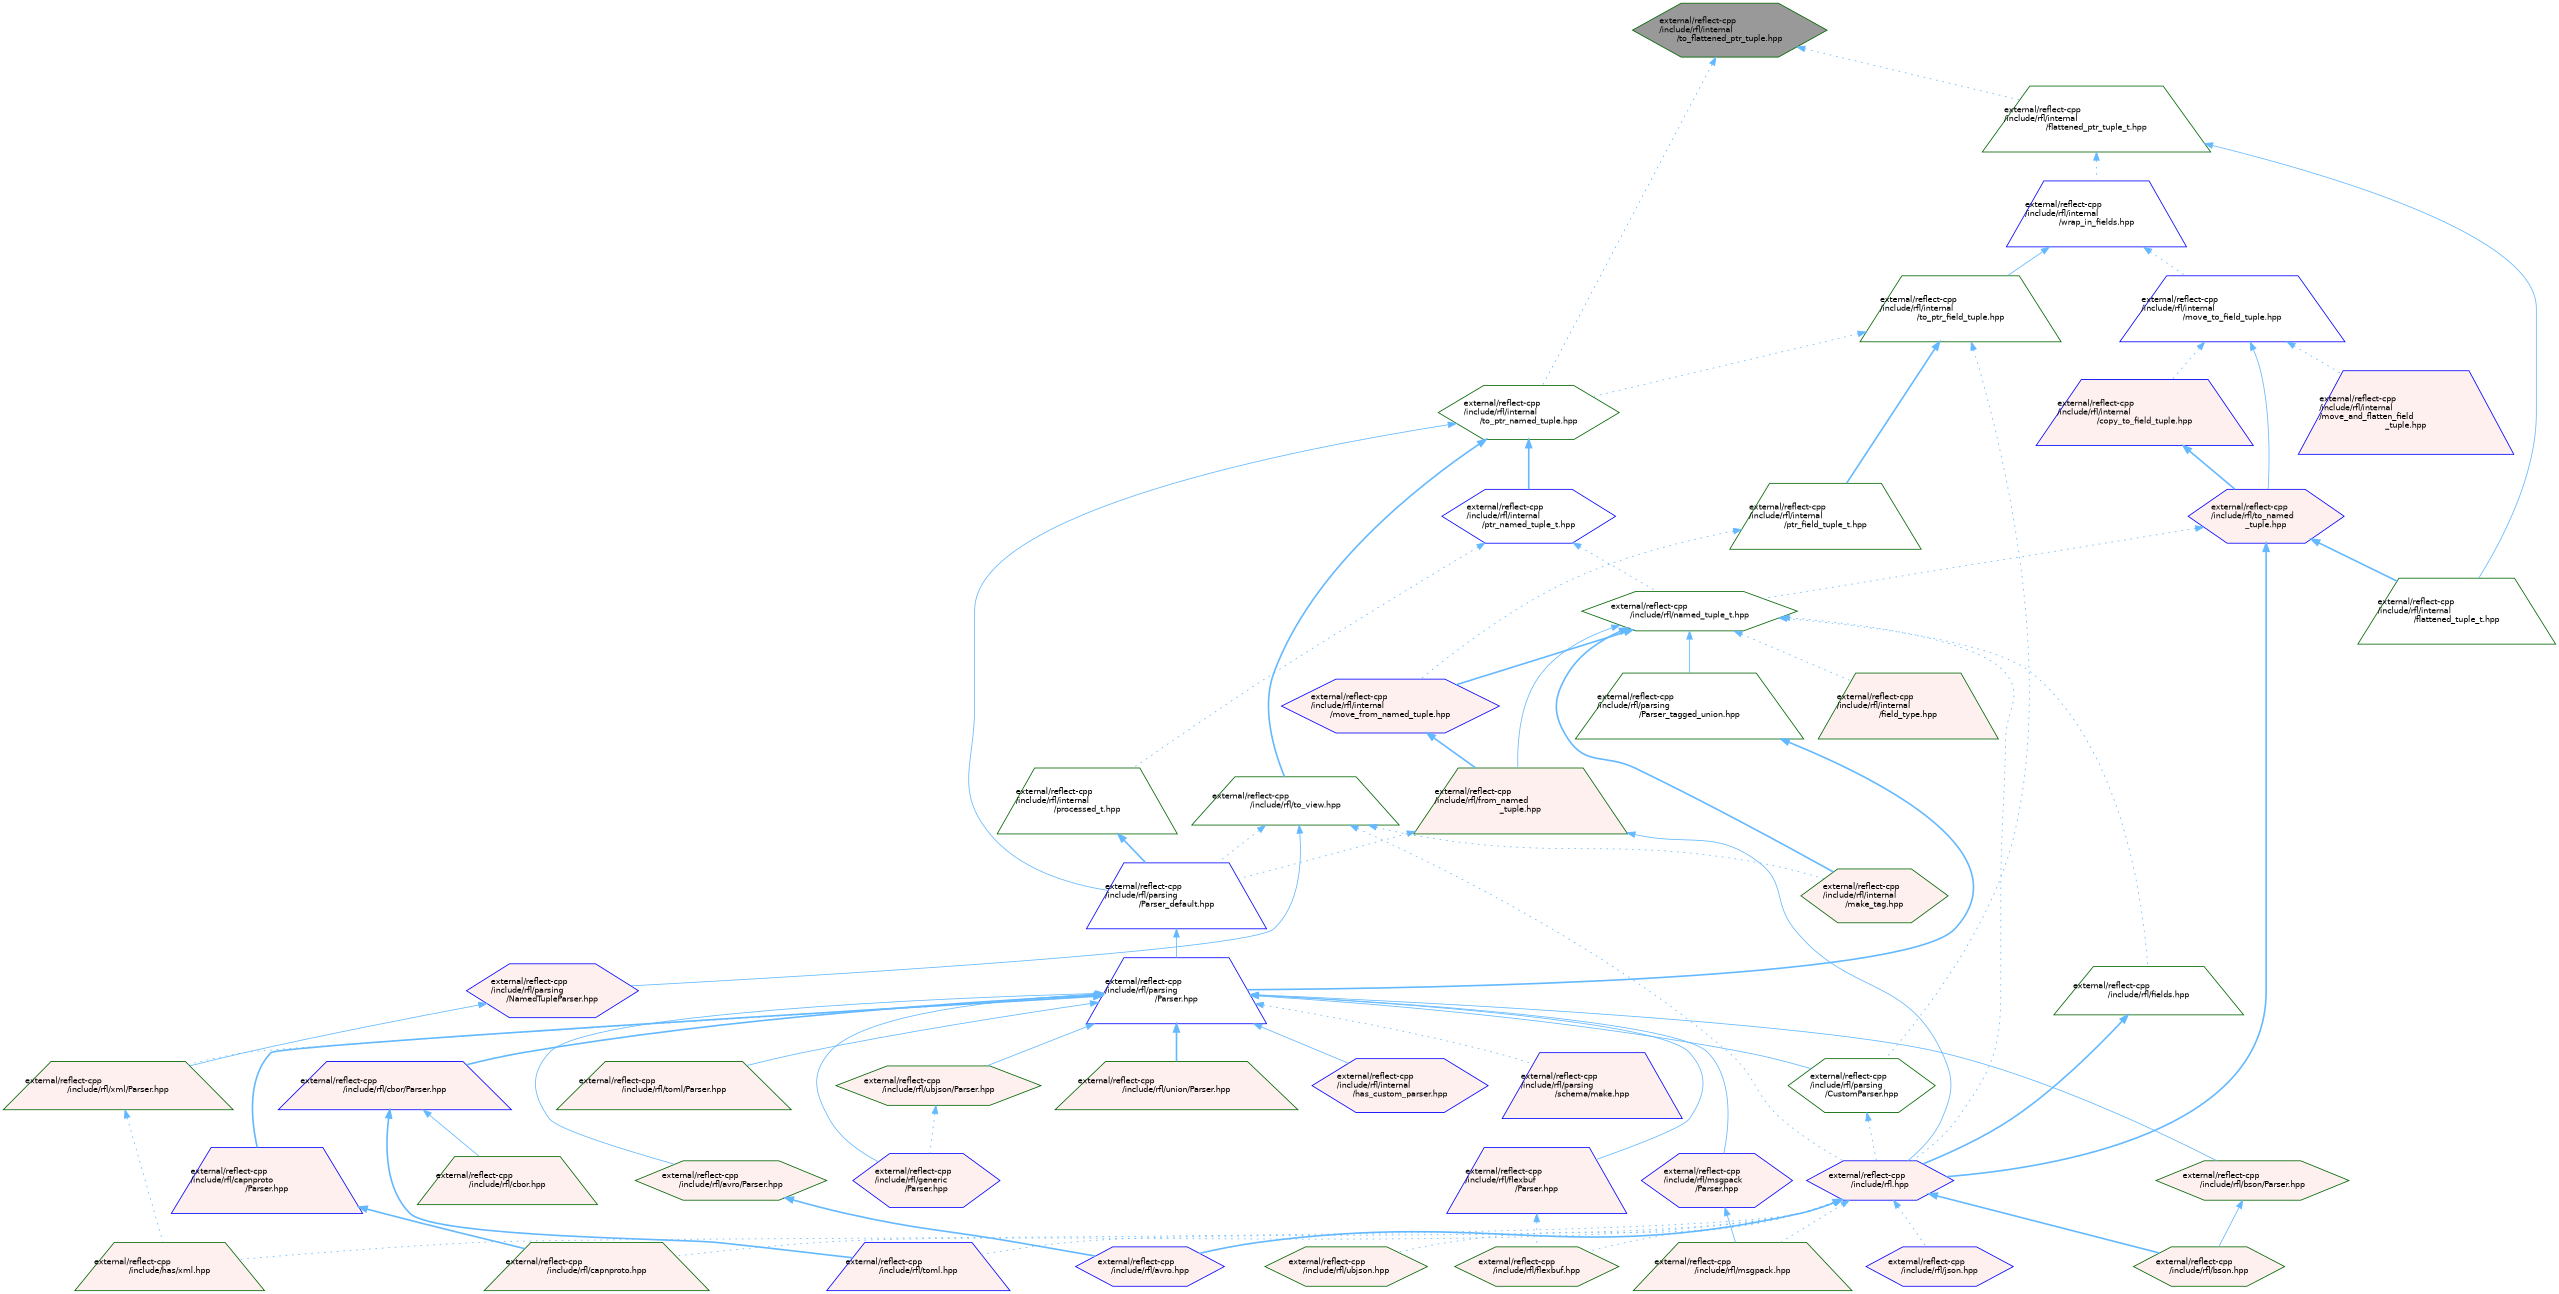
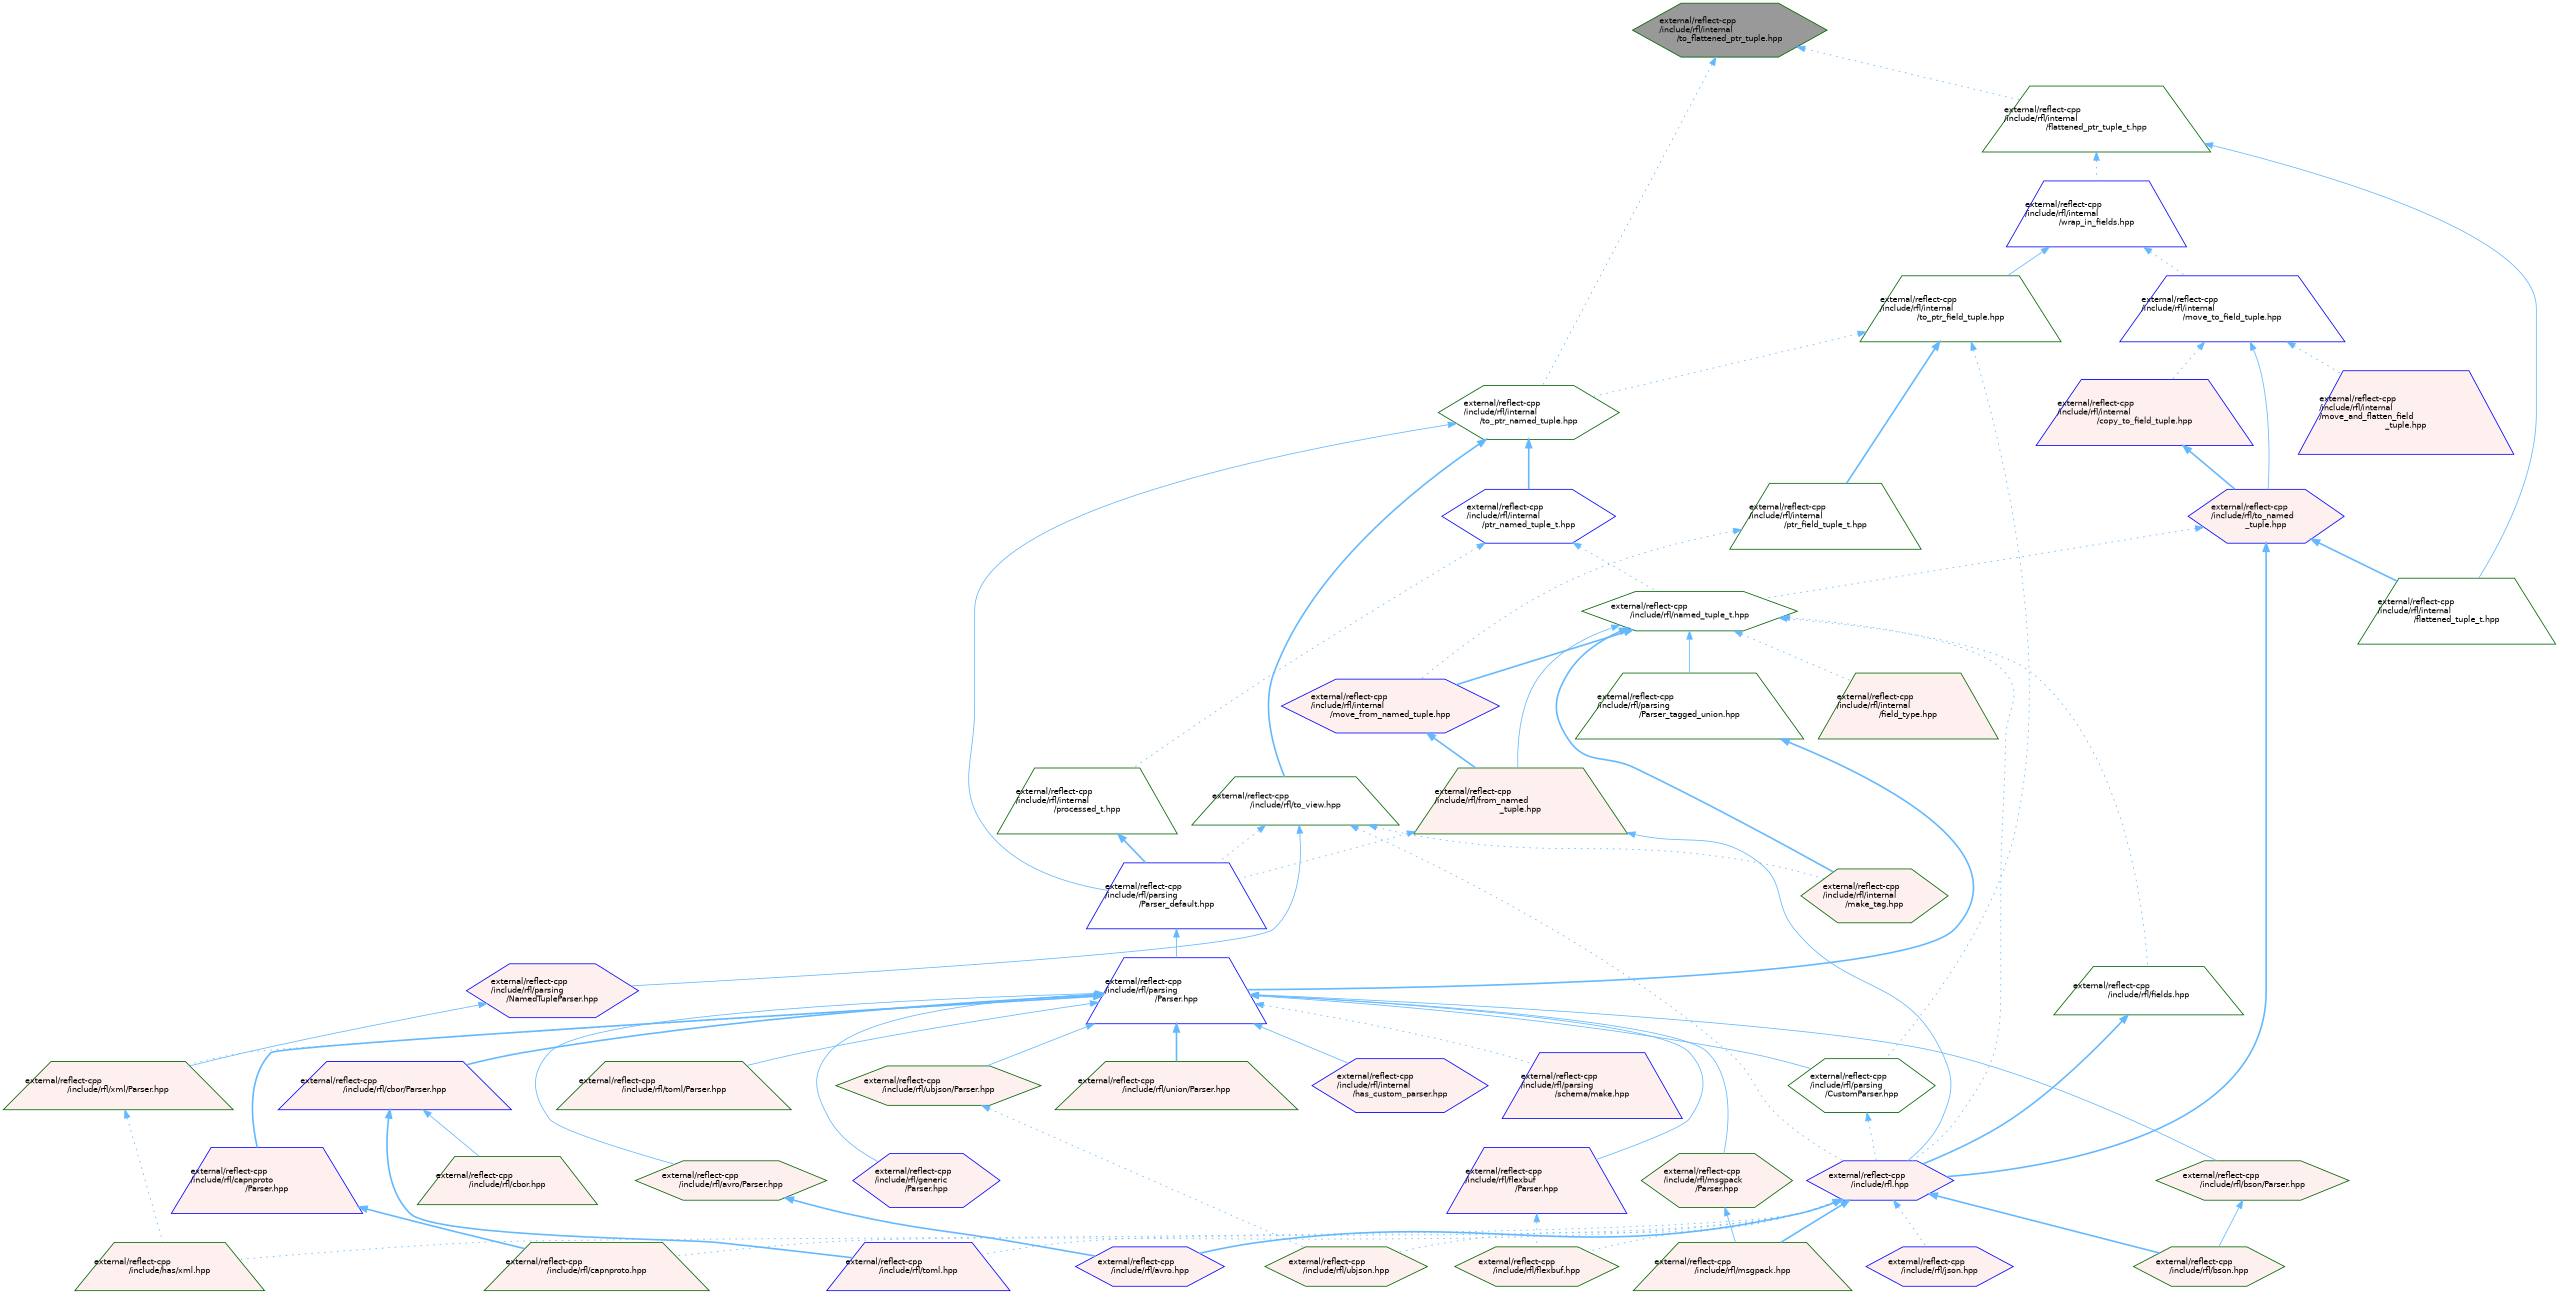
edge "external/reflect-cpp /include/rfl/generic /Parser.hpp" -> "external/reflect-cpp /include/rfl/ubjson/Parser.hpp": now "external/reflect-cpp /include/rfl/ubjson.hpp" -> "external/reflect-cpp /include/rfl/ubjson/Parser.hpp"
node "external/reflect-cpp /include/rfl/msgpack /Parser.hpp": color blue -> darkgreen
edge "external/reflect-cpp /include/rfl/msgpack.hpp" -> "external/reflect-cpp /include/rfl.hpp": style dotted -> bold
